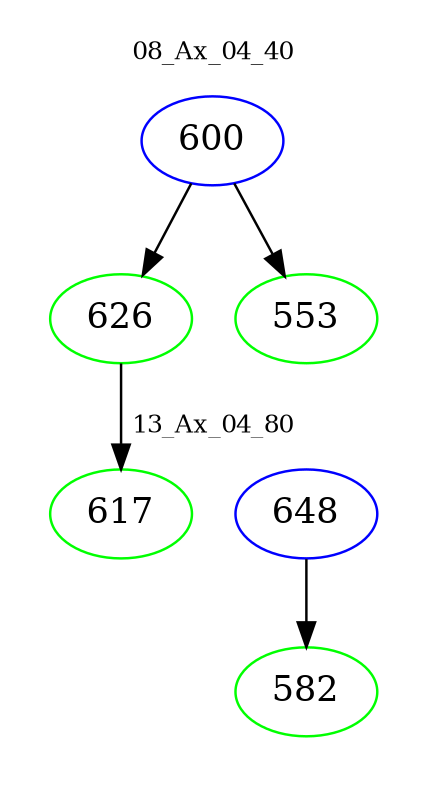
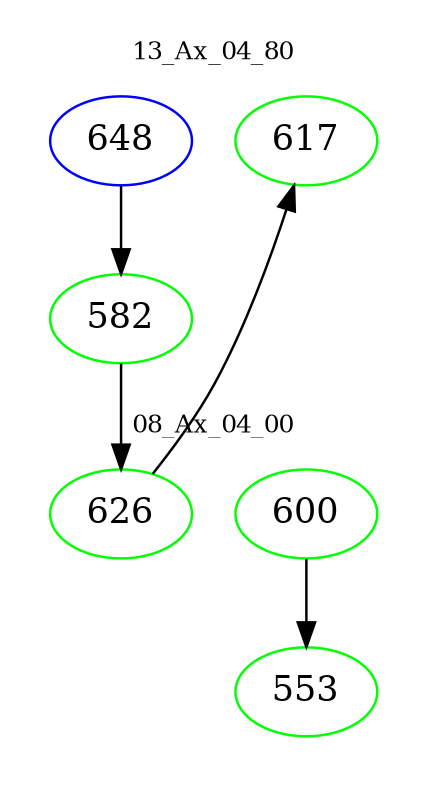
cluster "08_Ax_04_40": label "08_Ax_04_40" -> "08_Ax_04_00"
node "600": color blue -> green
edge "600" -> "626": now "582" -> "626"
